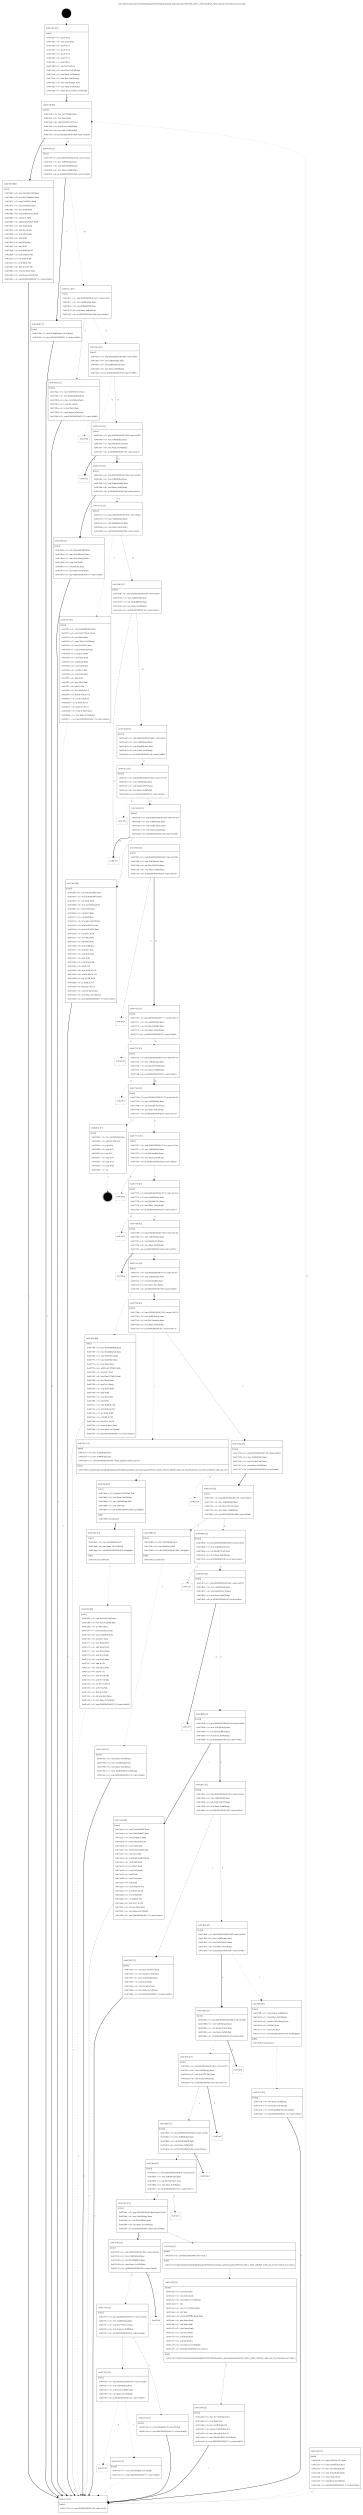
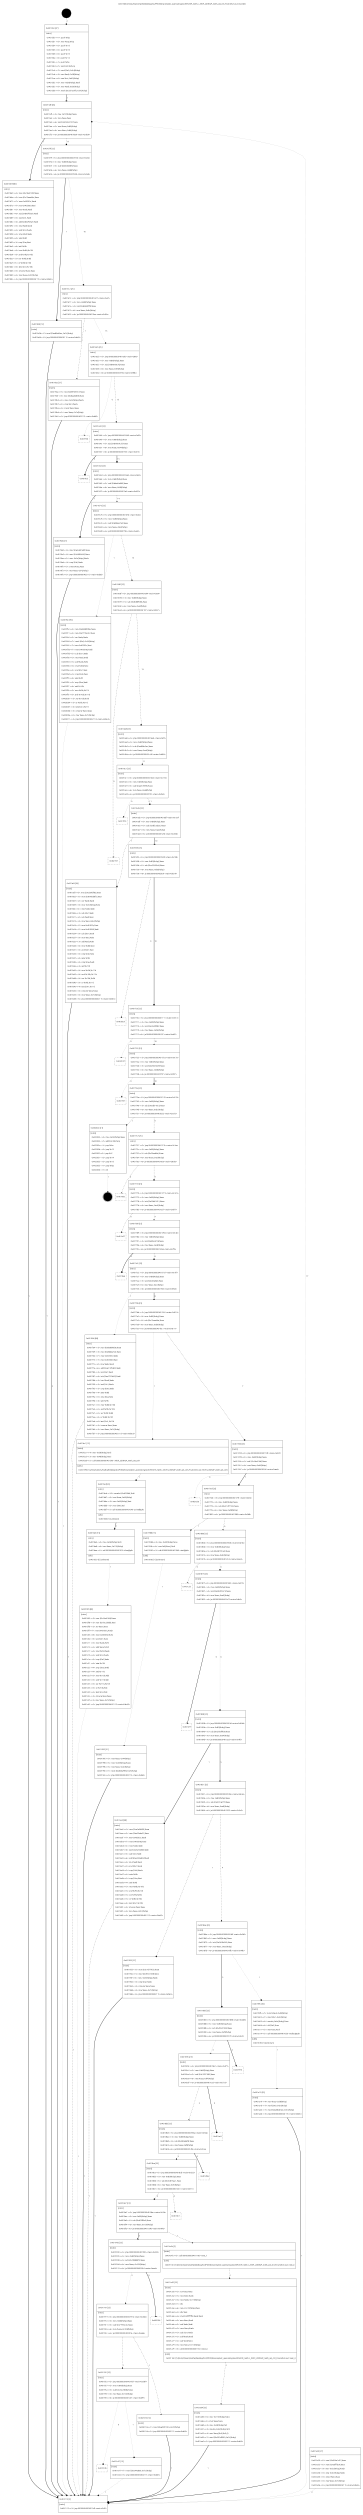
edge "0x4016da [25]" -> "0x402107": now "0x4016da [25]" -> "0x4016f3 [25]"
